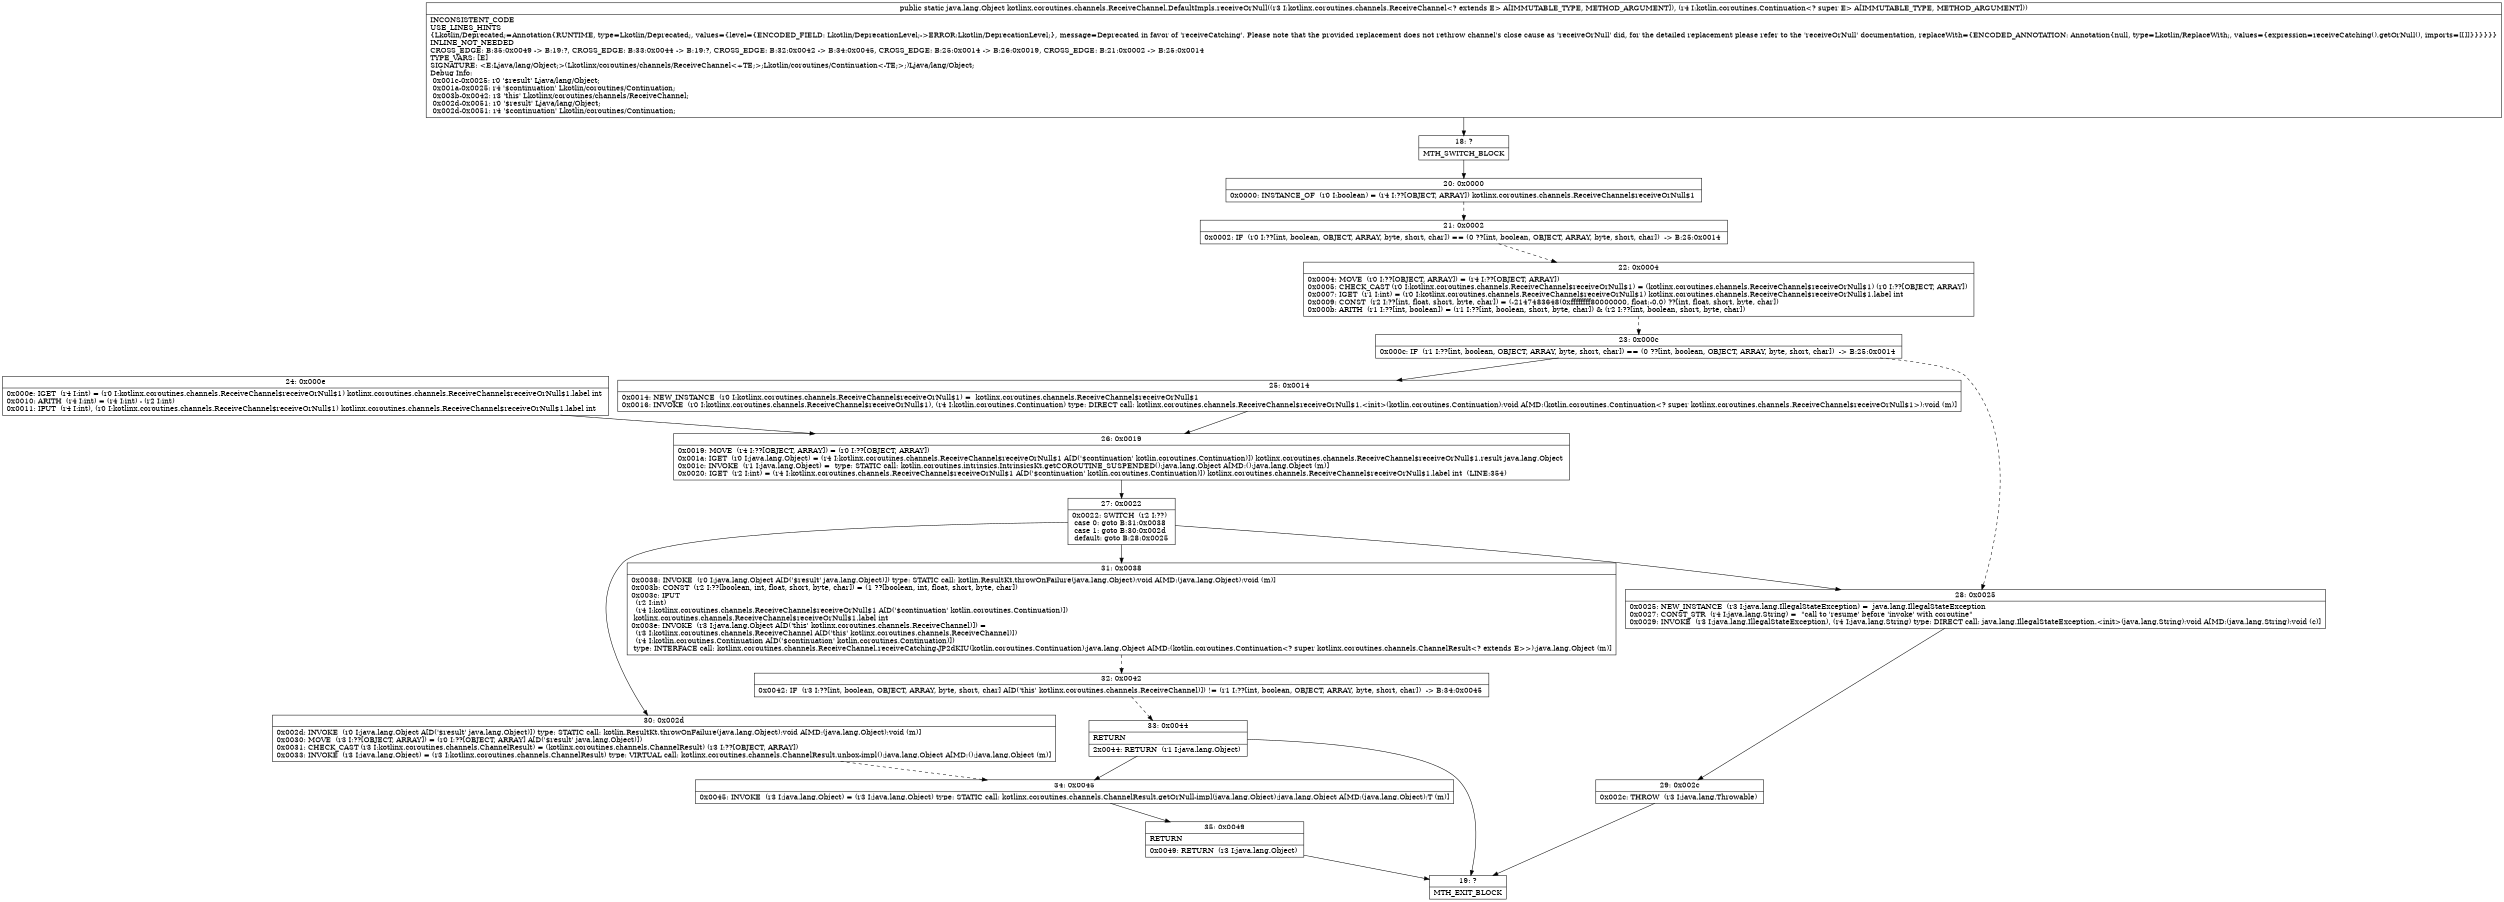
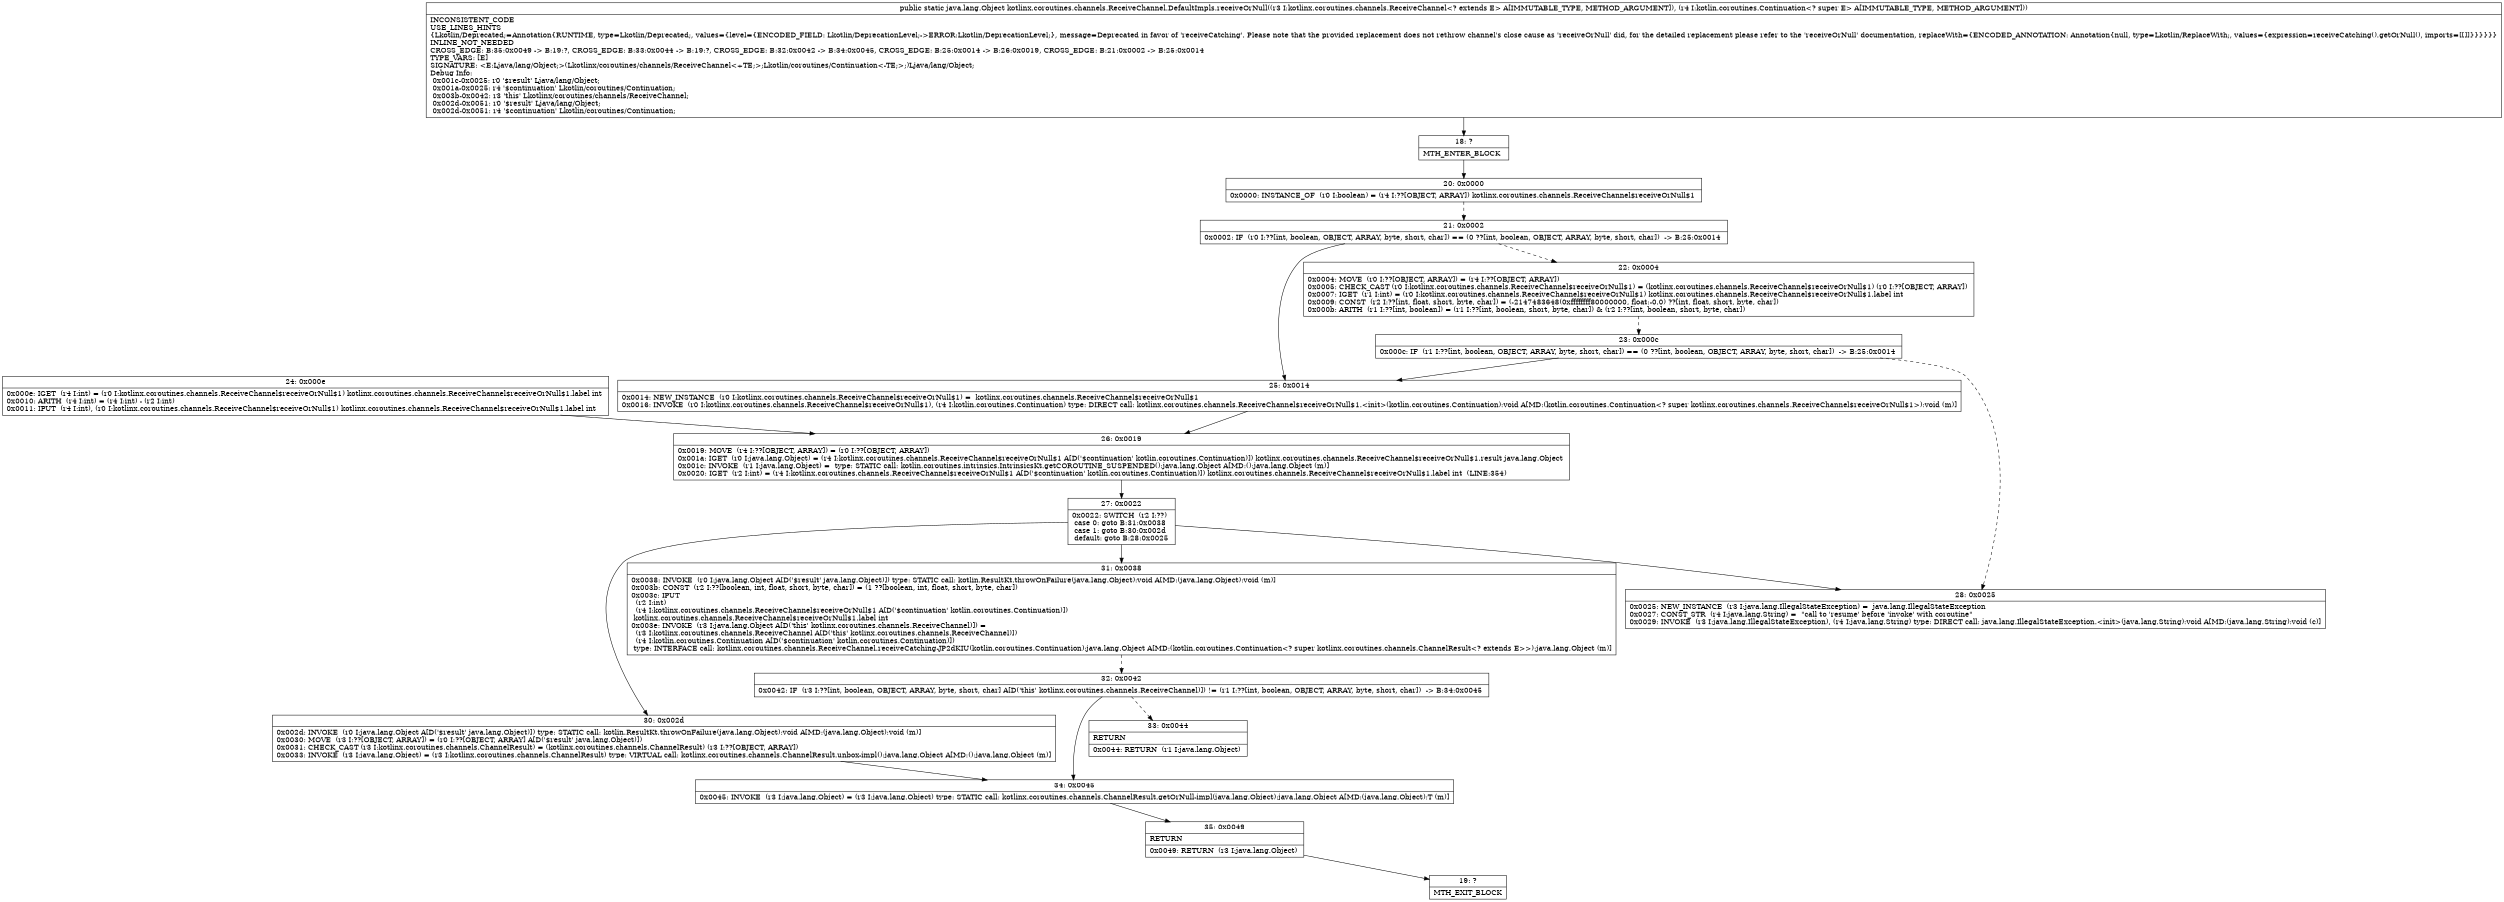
node "18: ?": text "MTH_SWITCH_BLOCK" -> "MTH_ENTER_BLOCK"
edge "21: 0x0002" -> "25: 0x0014": added
node "33: 0x0044": text "2x0044: RETURN  (r1 I:java.lang.Object)" -> "0x0044: RETURN  (r1 I:java.lang.Object)"
edge "33: 0x0044" -> "19: ?": removed
edge "33: 0x0044" -> "34: 0x0045": now "32: 0x0042" -> "34: 0x0045"
edge "30: 0x002d" -> "34: 0x0045": style dashed -> solid
node "29: 0x002c": removed
